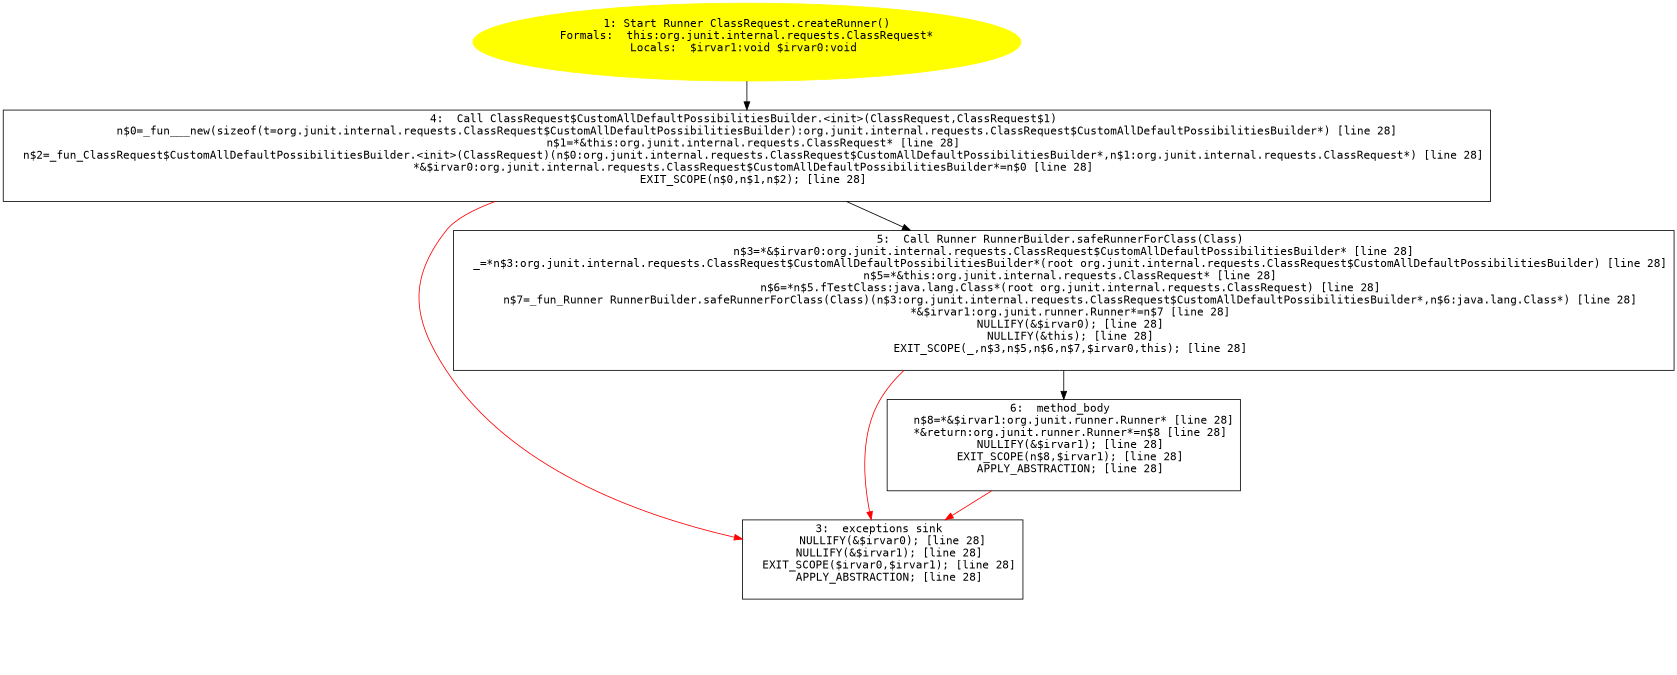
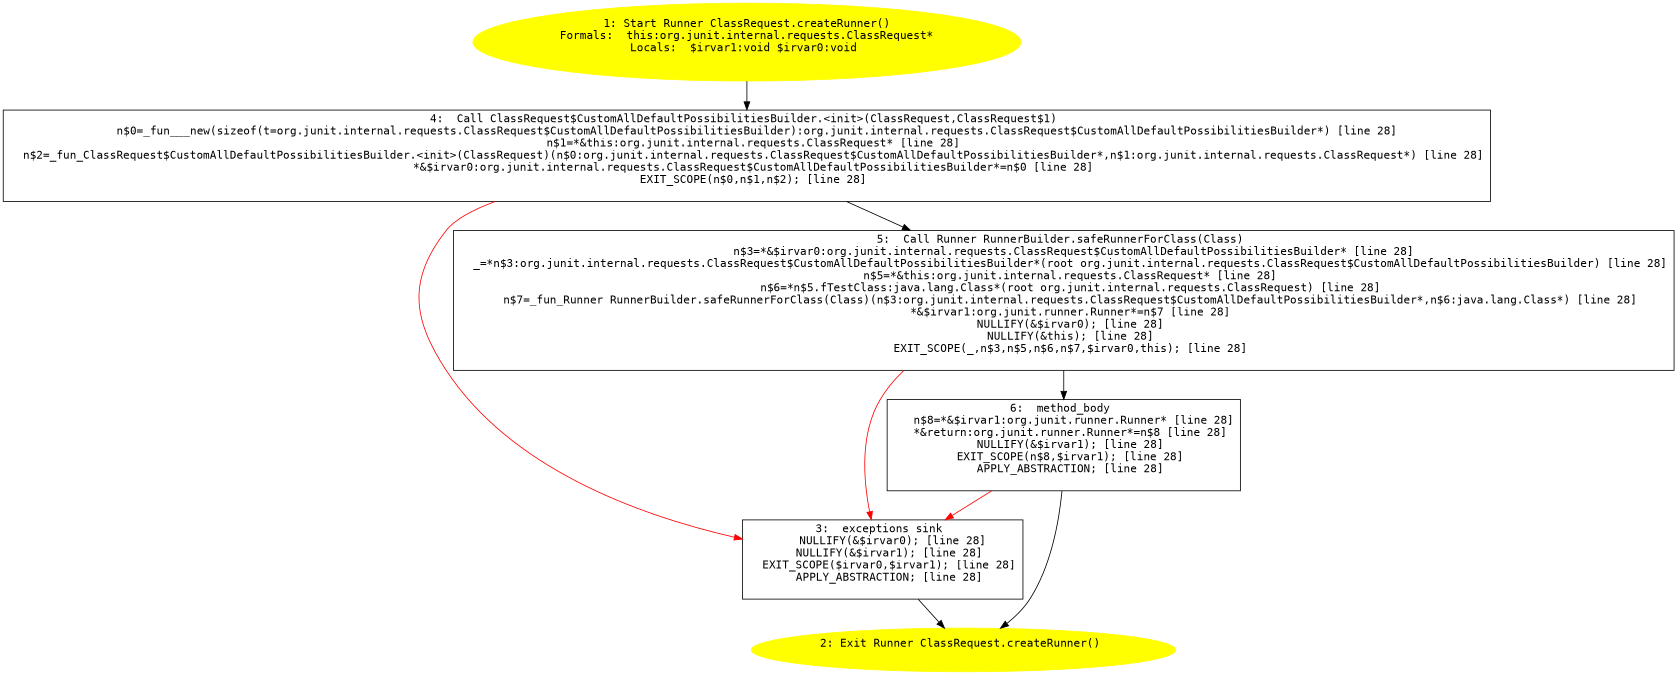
node "2: Exit Runner ClassRequest.createRunner()": added
